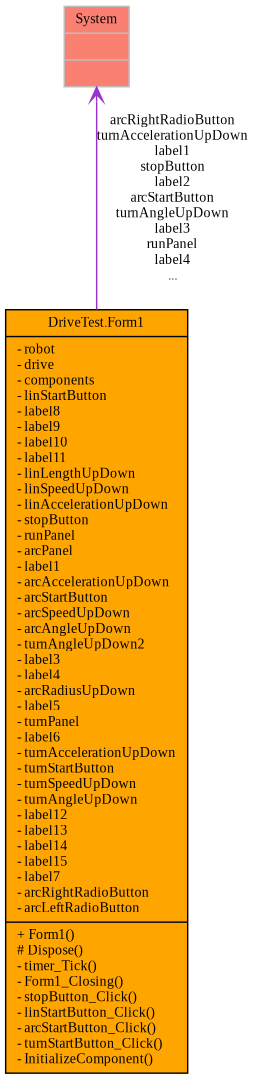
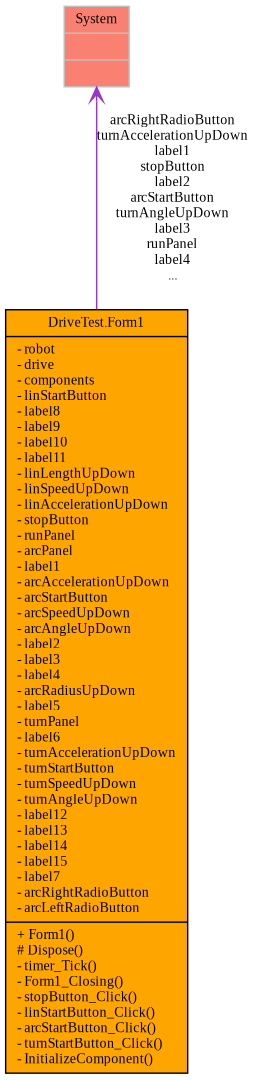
node "DriveTest.Form1": text "- turnAngleUpDown2" -> "- label2"
